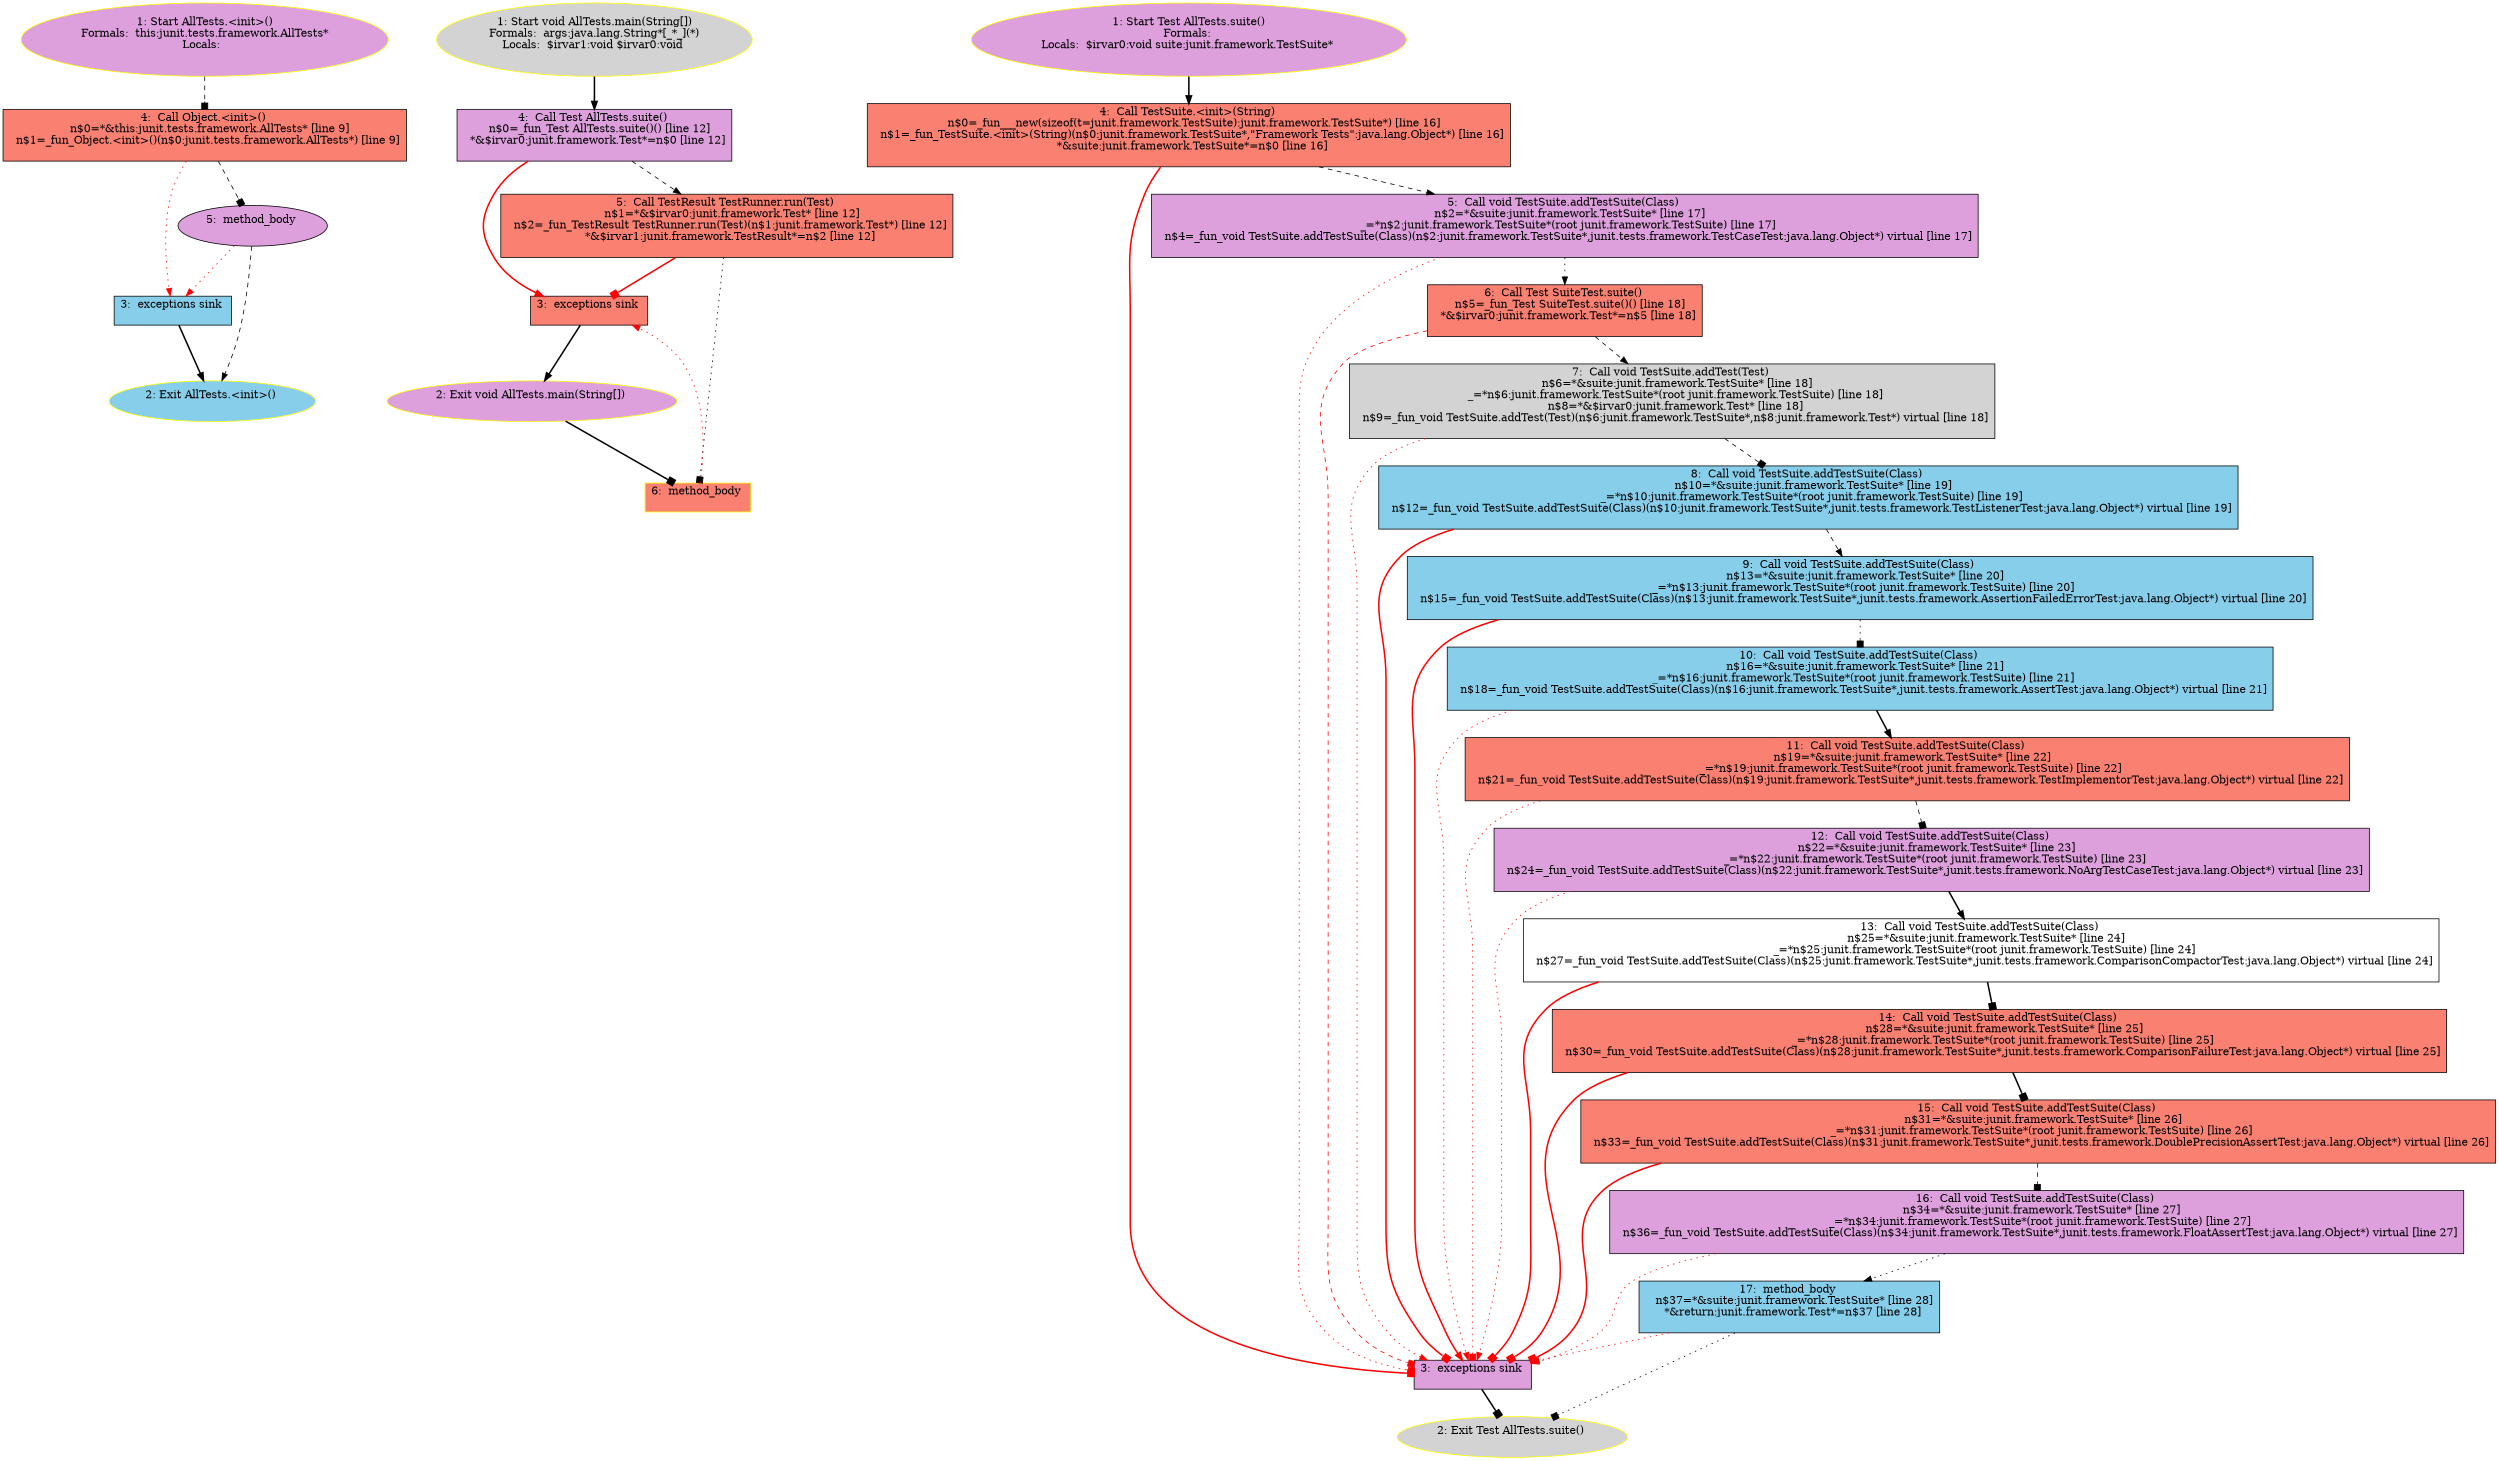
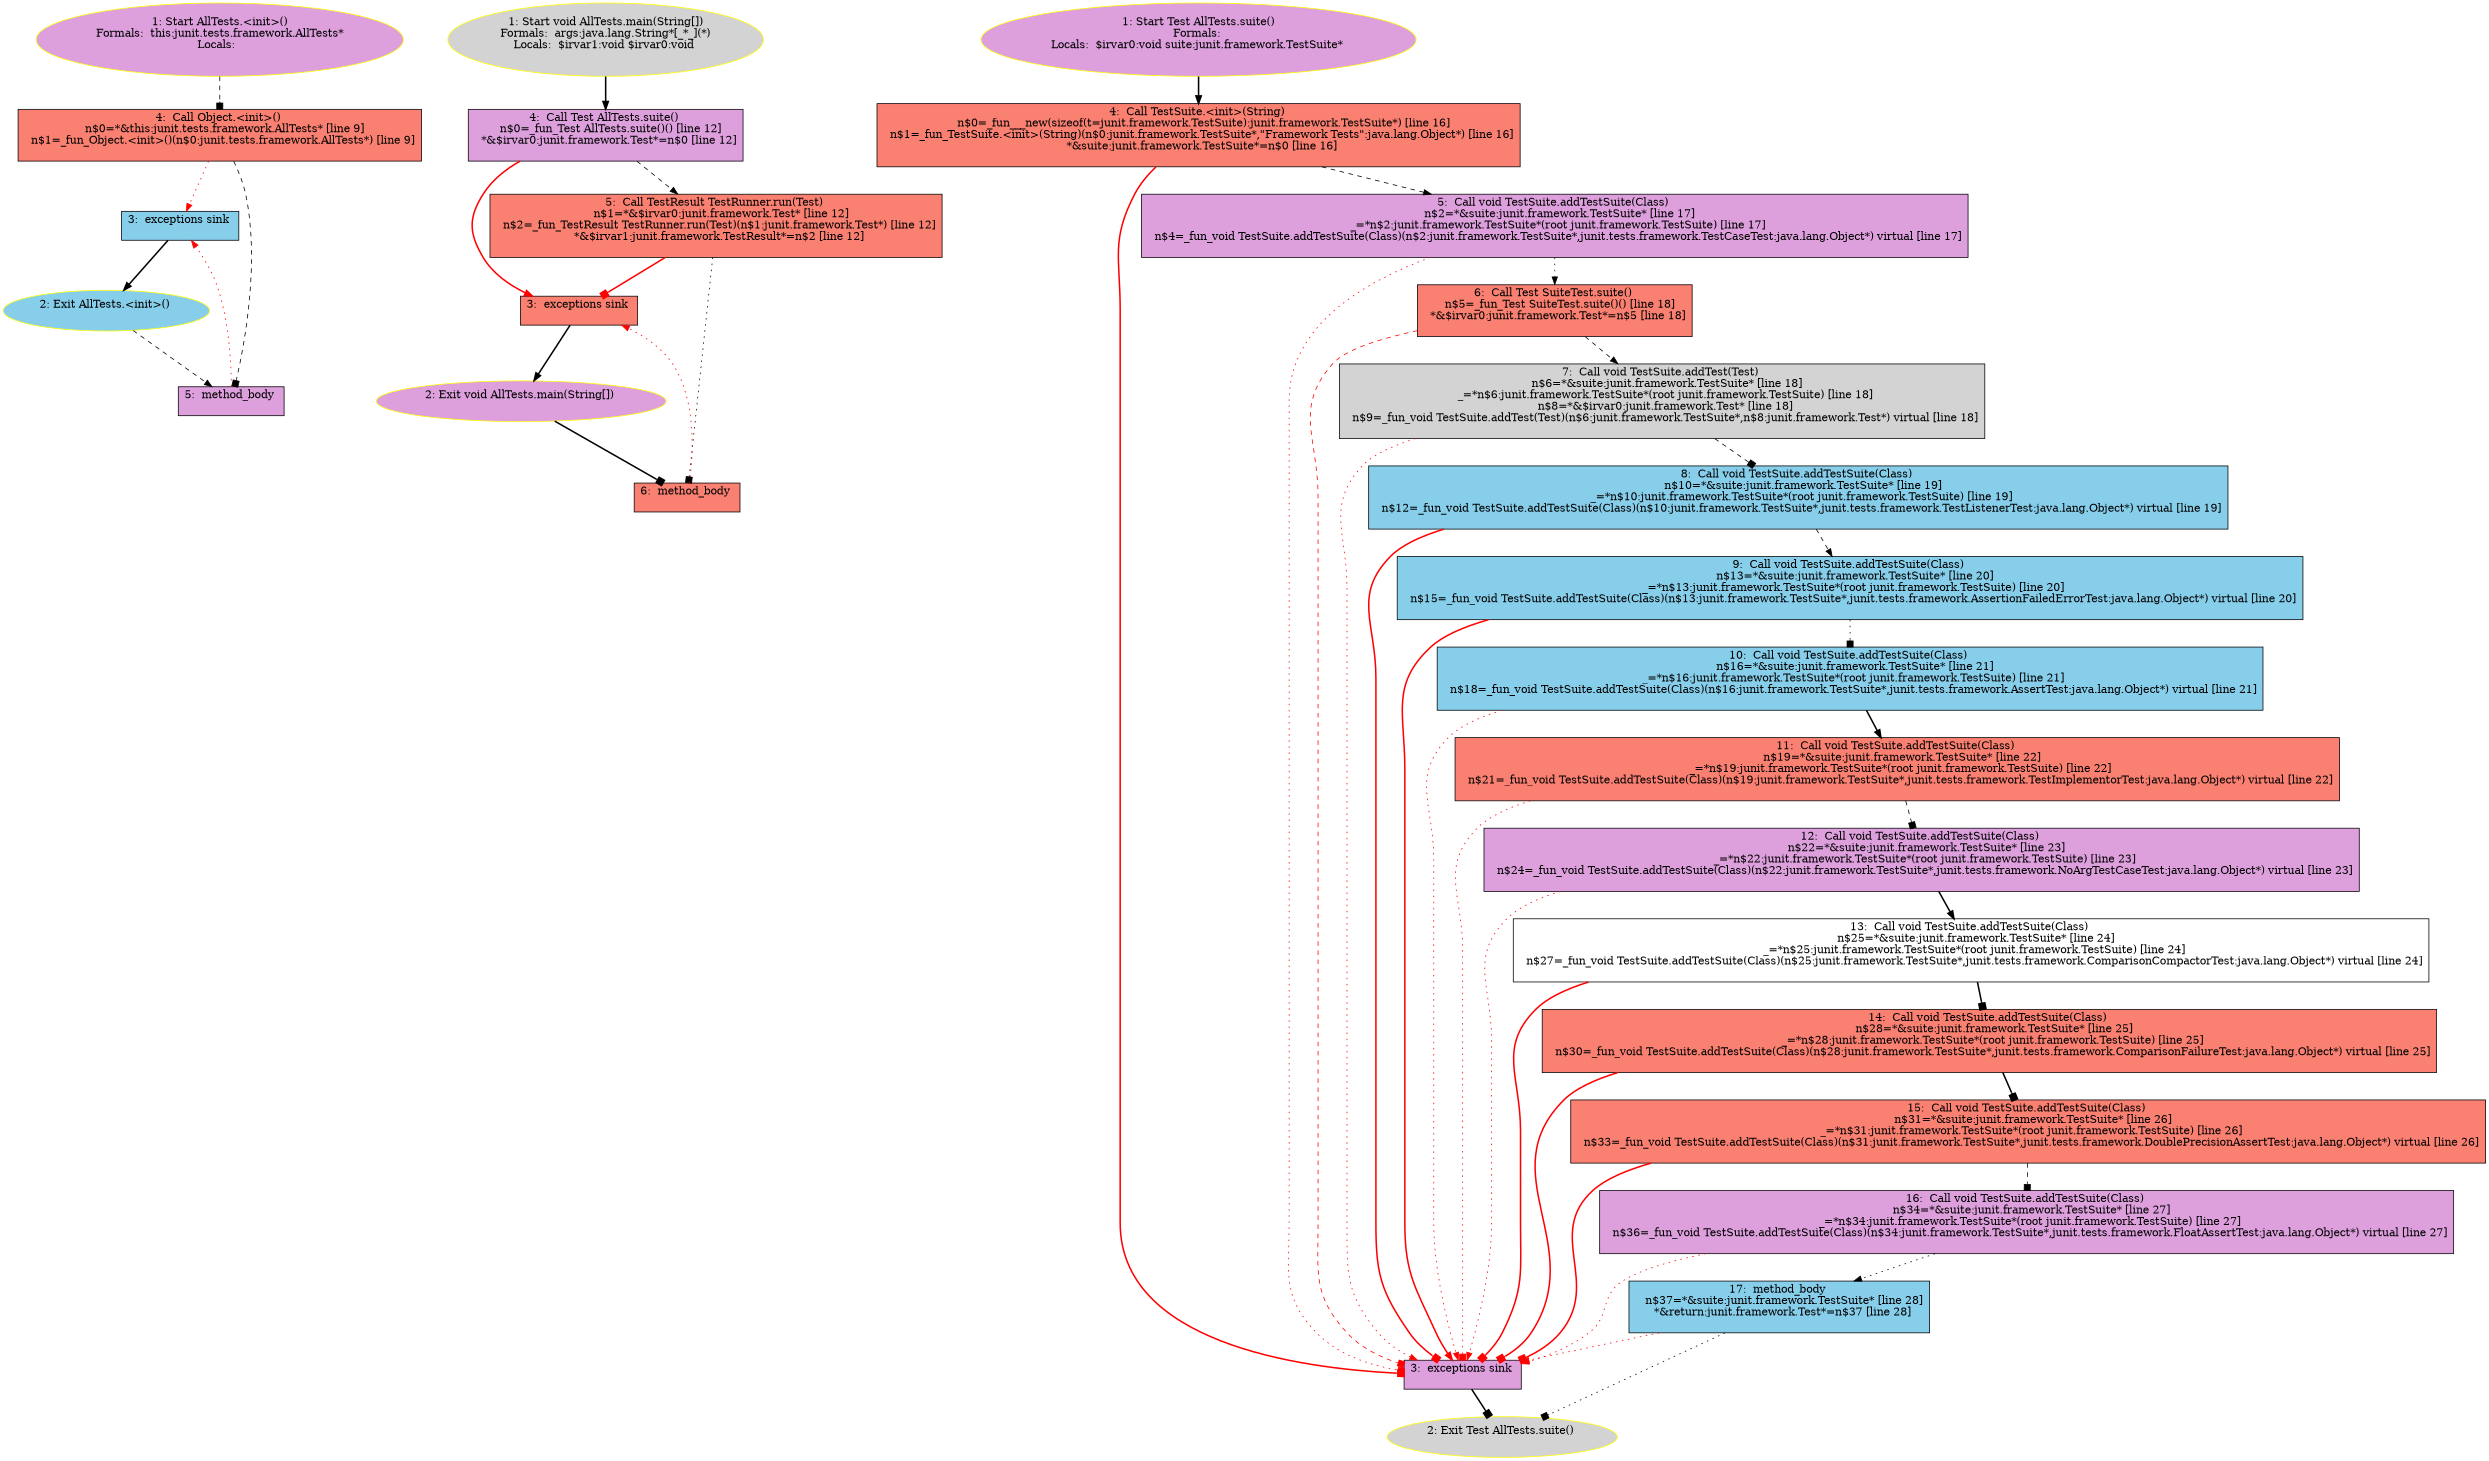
node "5:  method_body": shape ellipse -> box
edge "5:  method_body" -> "2: Exit AllTests.<init>()": reversed
node "6:  method_body": color yellow -> black
